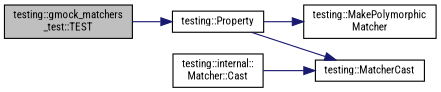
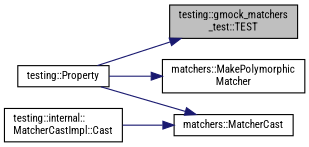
edge "testing::gmock_matchers _test::TEST" -> "testing::Property": reversed
node "testing::MakePolymorphic Matcher": label "testing::MakePolymorphic Matcher" -> "matchers::MakePolymorphic Matcher"
node "testing::internal:: Matcher::Cast": label "testing::internal:: Matcher::Cast" -> "testing::internal:: MatcherCastImpl::Cast"
node "testing::MatcherCast": label "testing::MatcherCast" -> "matchers::MatcherCast"
